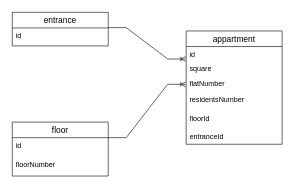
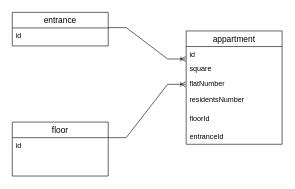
node "floorNumber": removed
